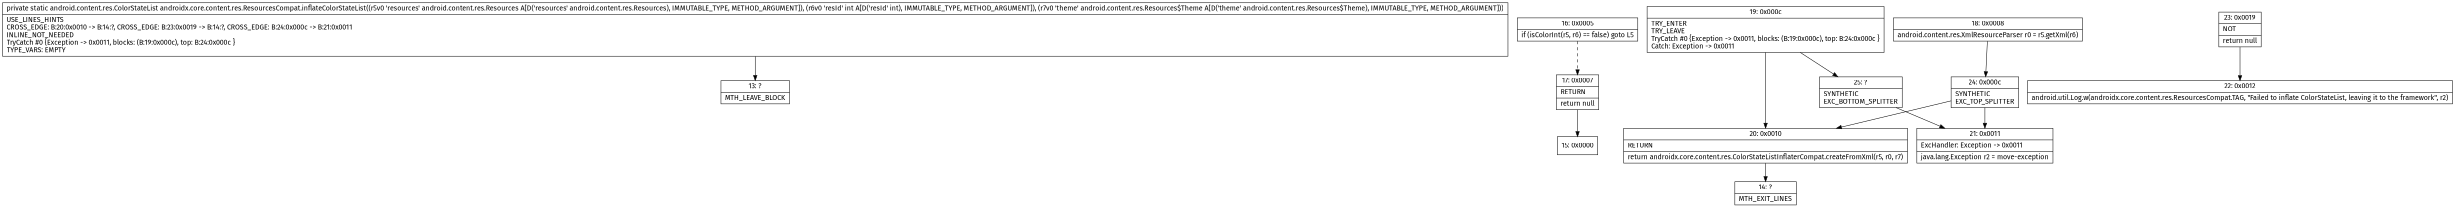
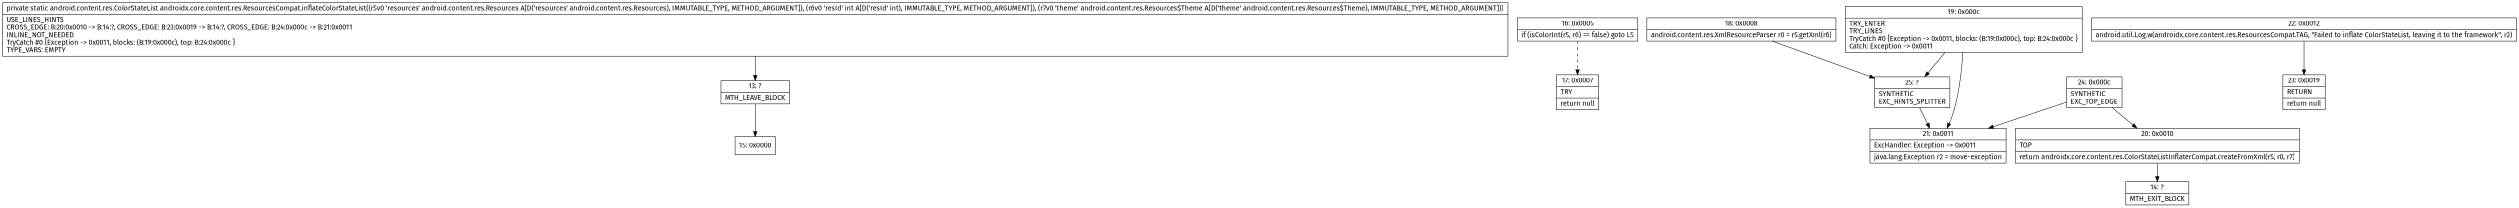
node "23: 0x0019": text "NOT" -> "RETURN"
node "19: 0x000c": text "TRY_LEAVE" -> "TRY_LINES"
edge "18: 0x0008" -> "24: 0x000c": now "18: 0x0008" -> "25: ?"
edge "23: 0x0019" -> "22: 0x0012": reversed
edge "19: 0x000c" -> "20: 0x0010": now "19: 0x000c" -> "21: 0x0011"
node "17: 0x0007": text "RETURN" -> "TRY"
node "25: ?": text "EXC_BOTTOM_SPLITTER" -> "EXC_HINTS_SPLITTER"
node "24: 0x000c": text "EXC_TOP_SPLITTER" -> "EXC_TOP_EDGE"
edge "17: 0x0007" -> "15: 0x0000": now "13: ?" -> "15: 0x0000"
node "20: 0x0010": text "RETURN" -> "TOP"
node "14: ?": text "MTH_EXIT_LINES" -> "MTH_EXIT_BLOCK"
